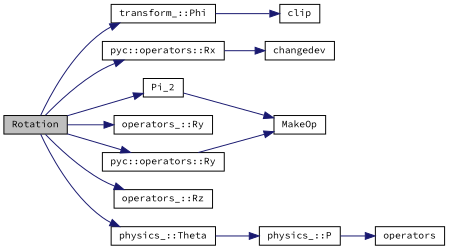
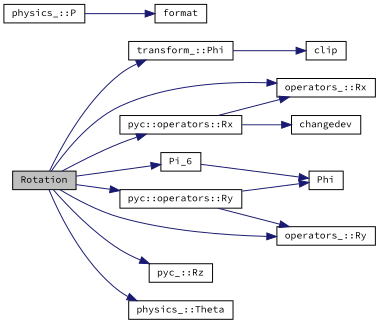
node "Pi_2": label "Pi_2" -> "Pi_6"
node "operators_::Rx": added
node "MakeOp": label "MakeOp" -> "Phi"
node "operators_::Rz": label "operators_::Rz" -> "pyc_::Rz"
edge "pyc::operators::Ry" -> "operators_::Ry": added
edge "physics_::Theta" -> "physics_::P": removed
node "operators": label "operators" -> "format"
